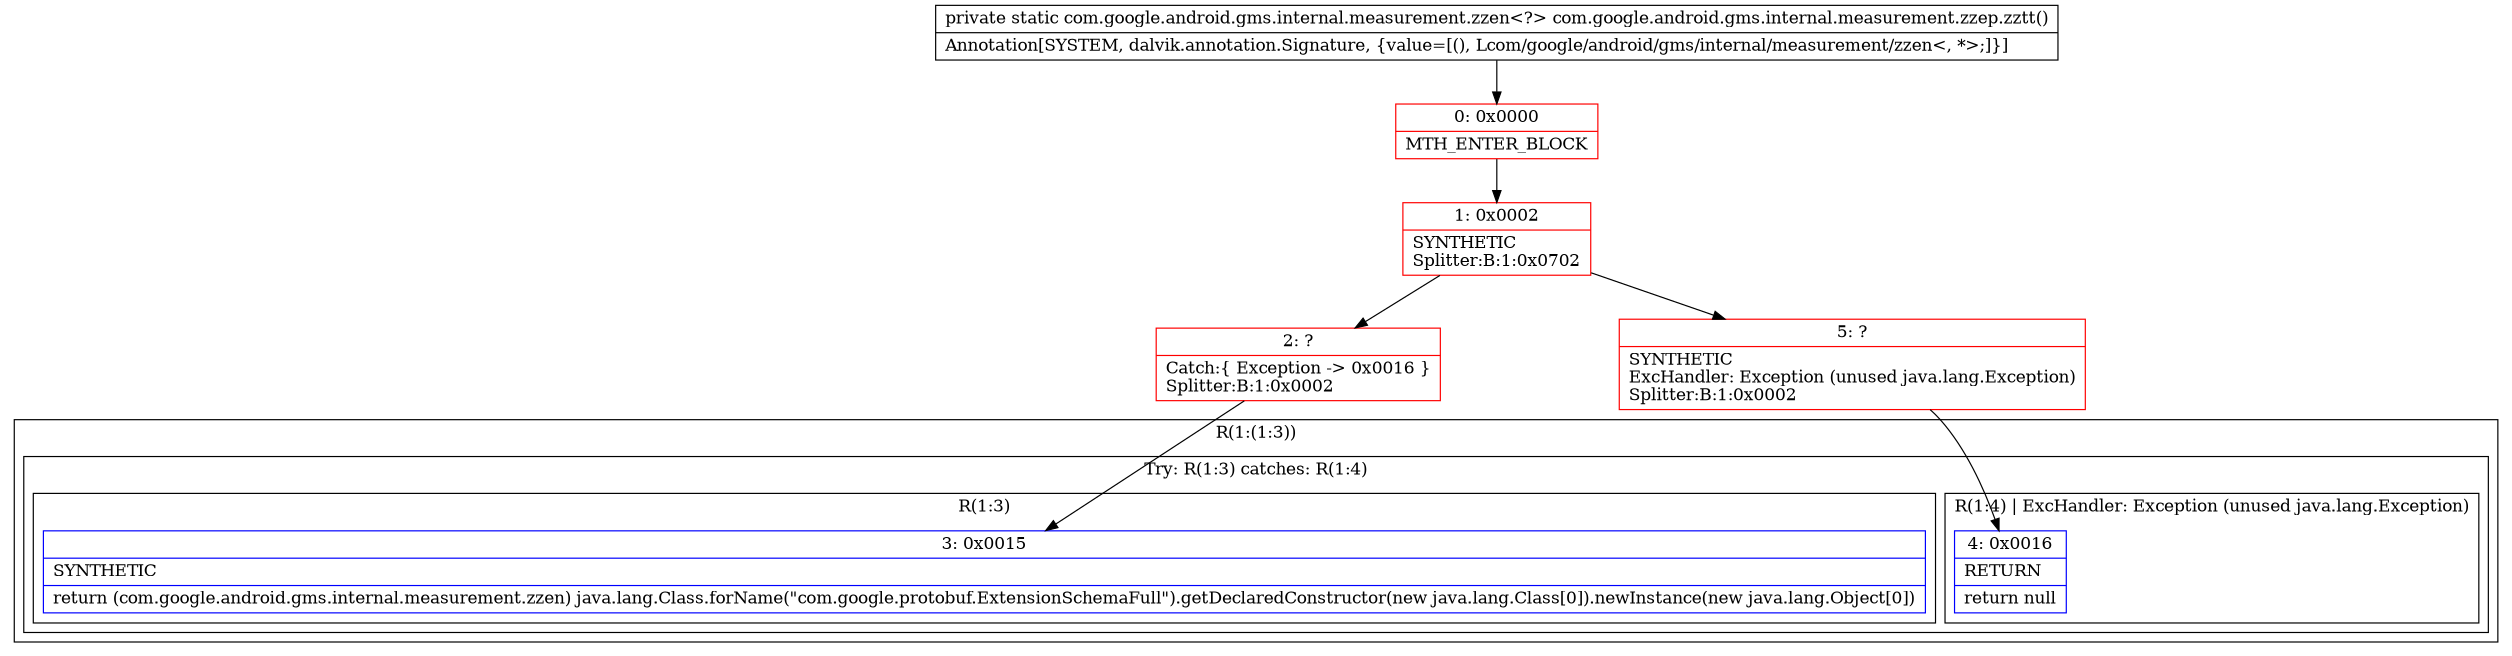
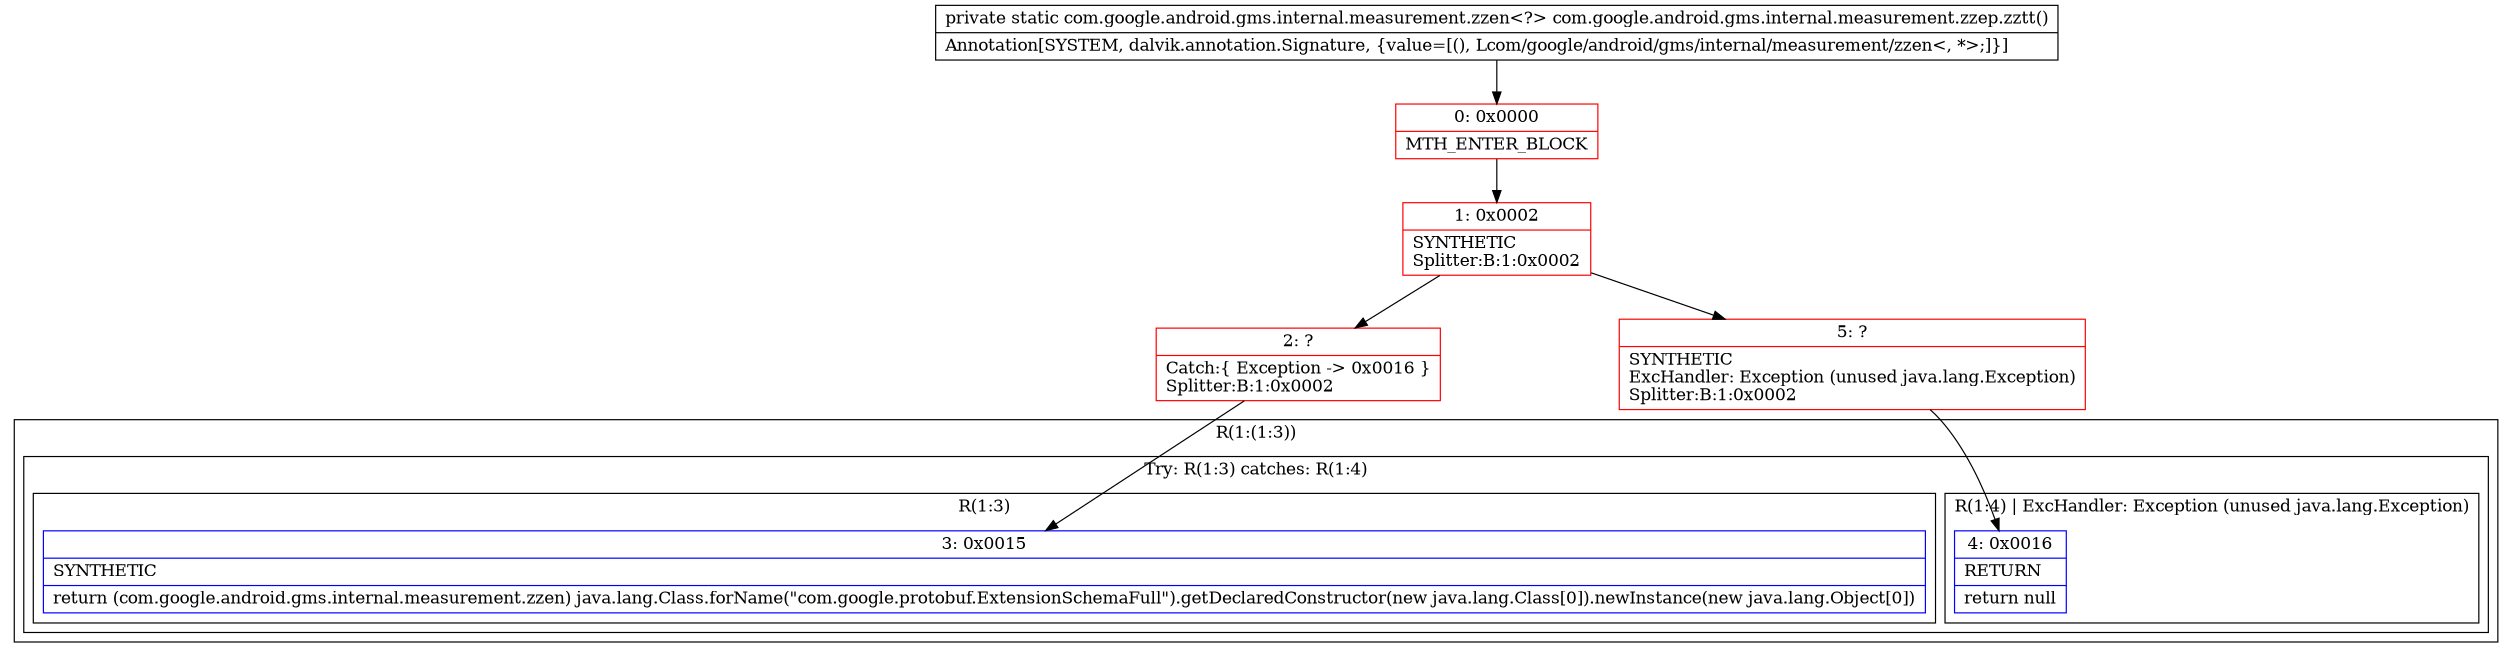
node "1: 0x0002": text "Splitter:B:1:0x0702" -> "Splitter:B:1:0x0002"
